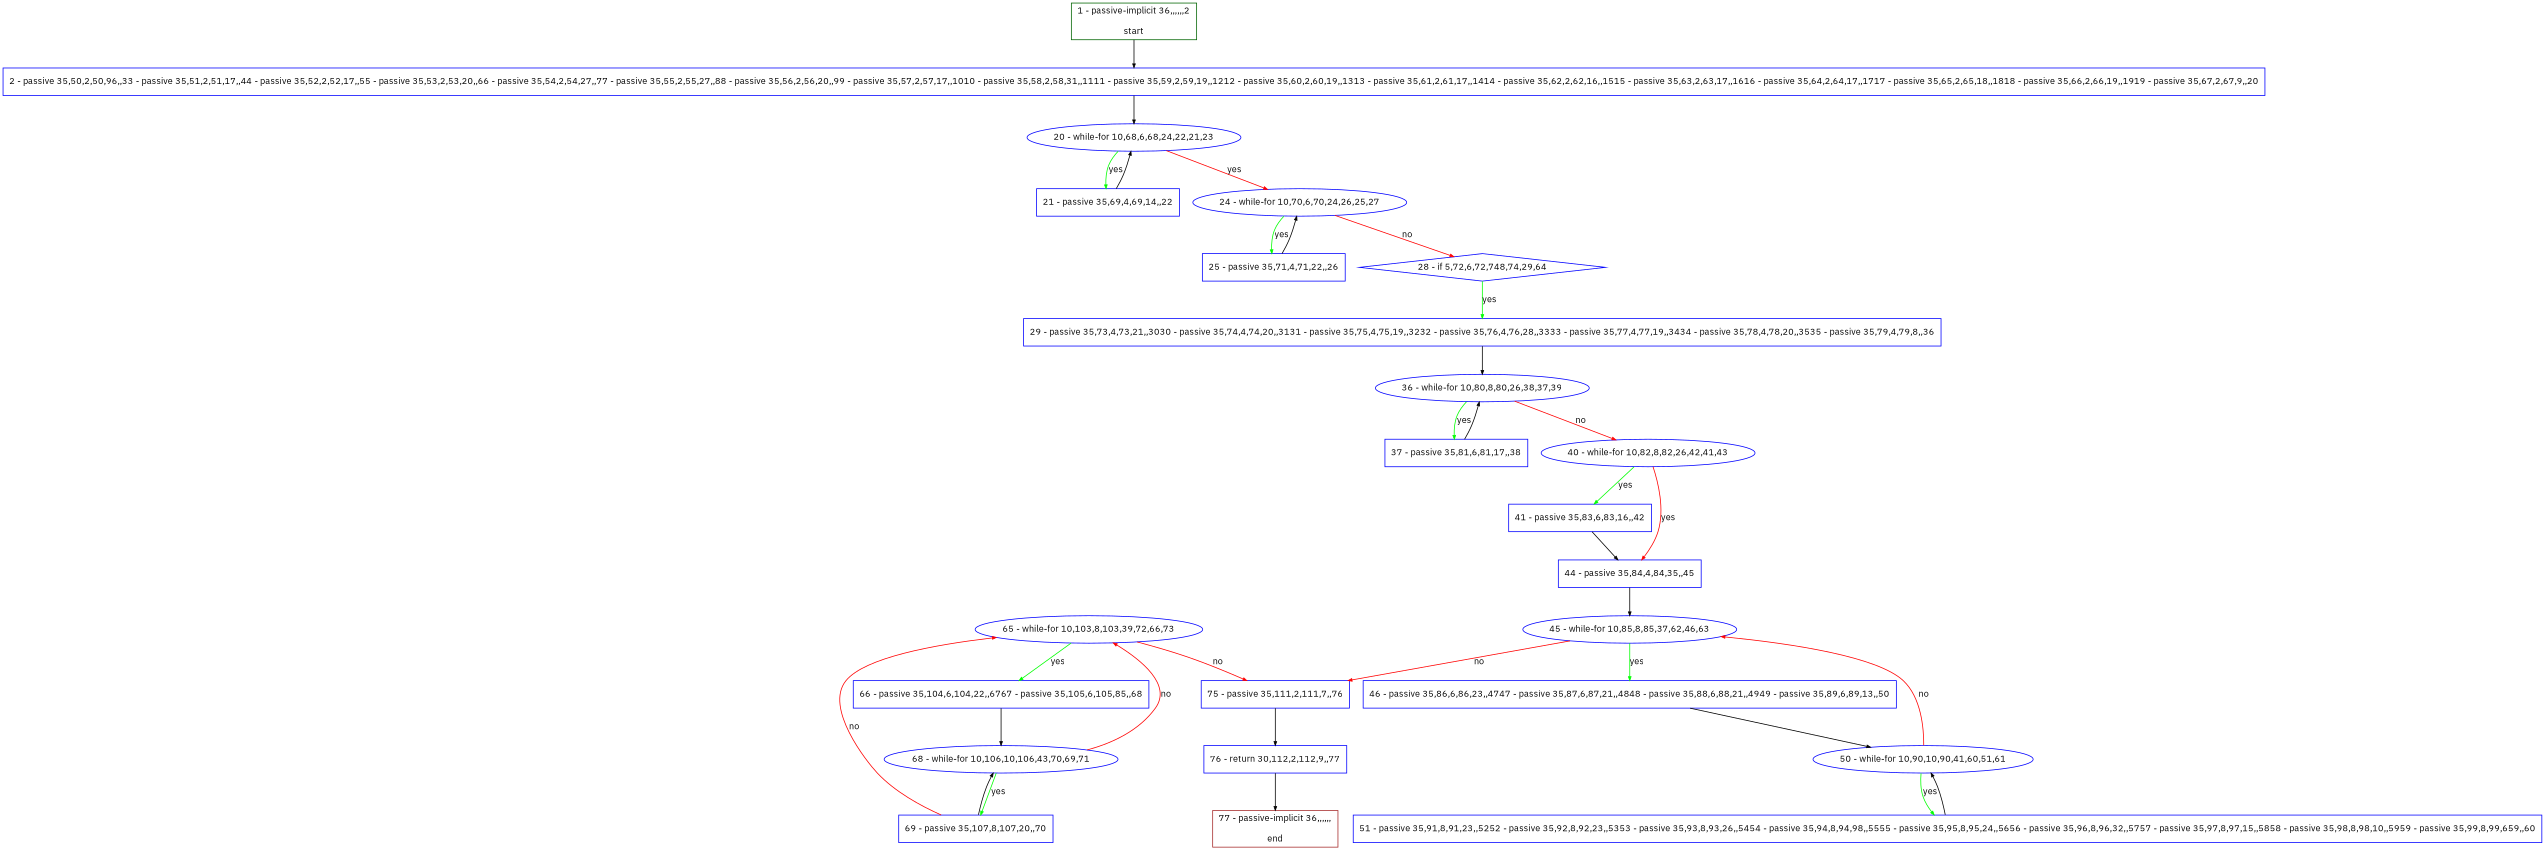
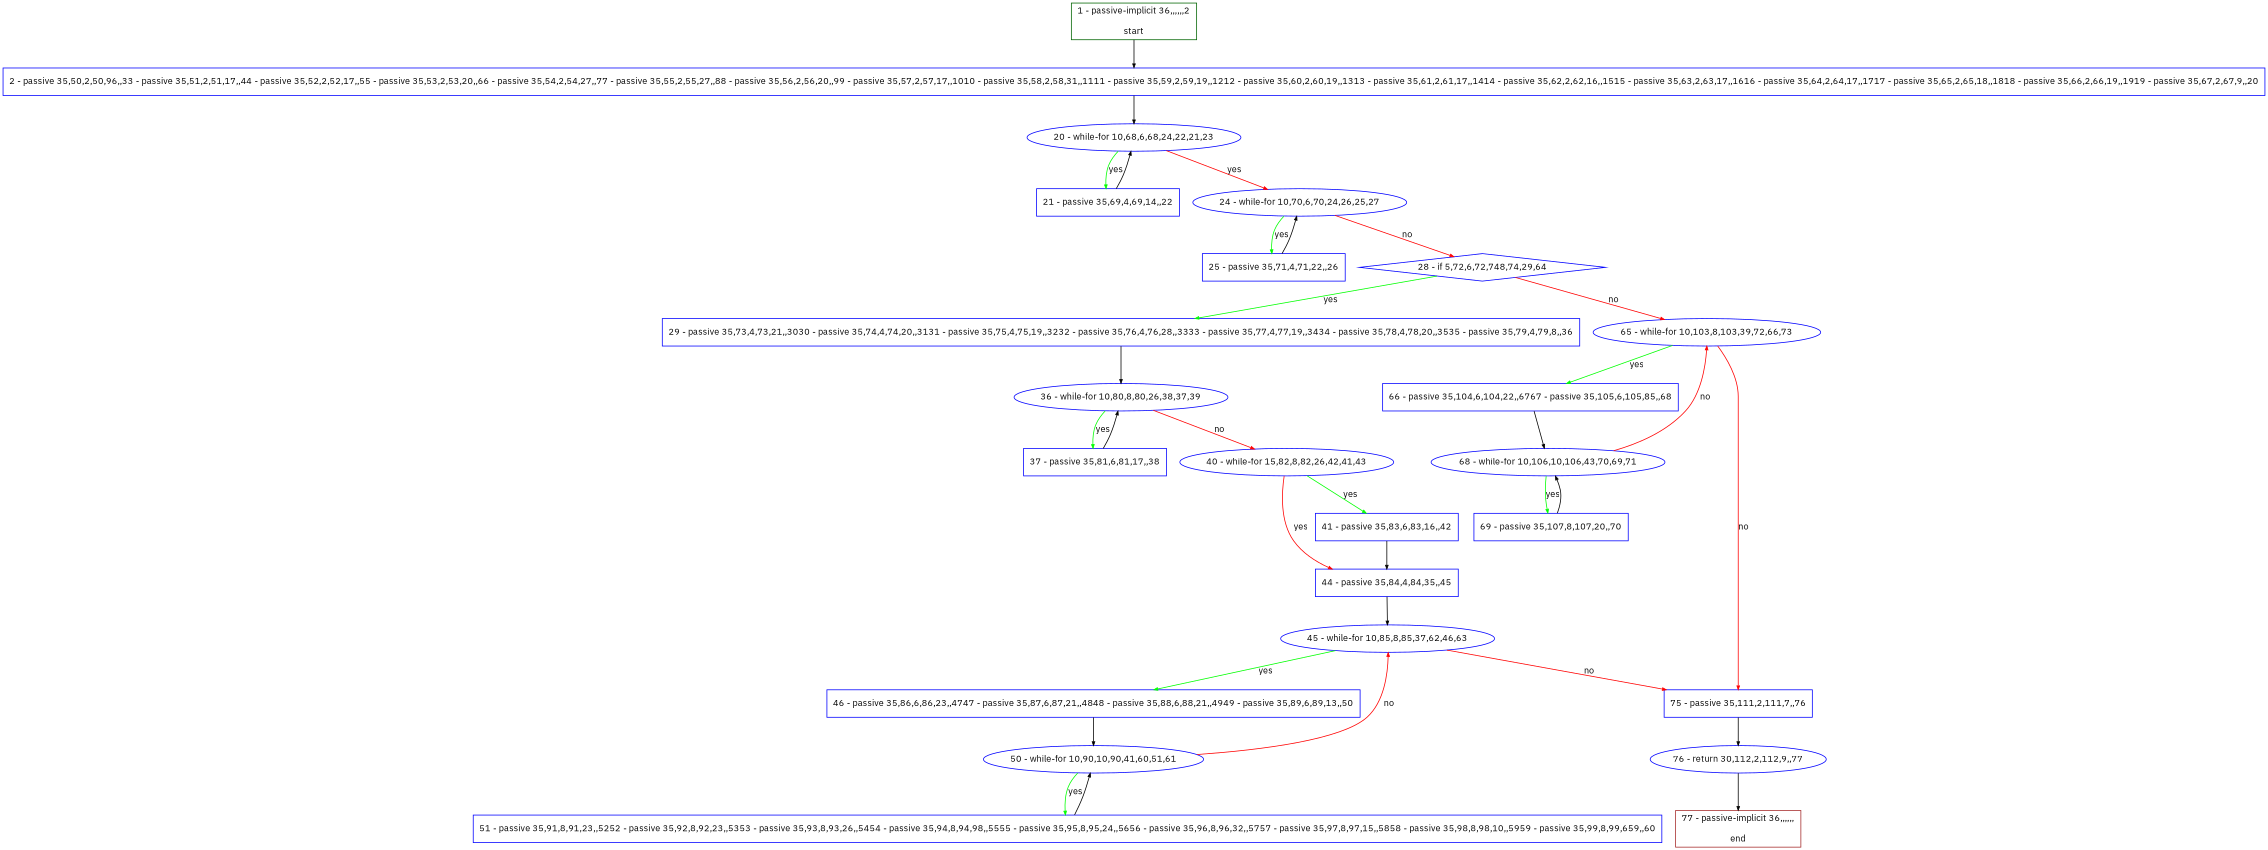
node "40 - while-for 10,82,8,82,26,42,41,43": label "40 - while-for 10,82,8,82,26,42,41,43" -> "40 - while-for 15,82,8,82,26,42,41,43"
edge "69 - passive 35,107,8,107,20,,70" -> "65 - while-for 10,103,8,103,39,72,66,73": now "28 - if 5,72,6,72,748,74,29,64" -> "65 - while-for 10,103,8,103,39,72,66,73"
node "76 - return 30,112,2,112,9,,77": shape box -> ellipse
